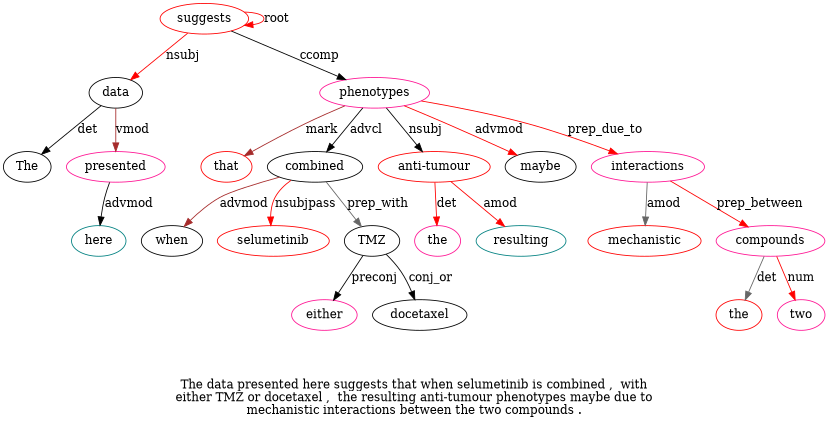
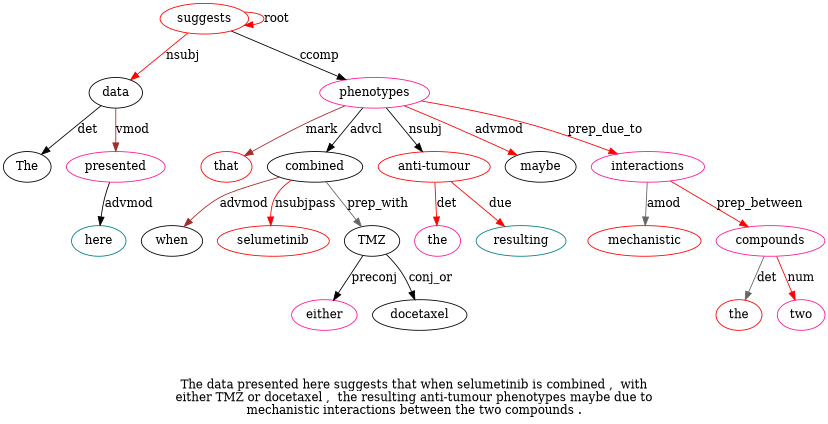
edge "anti-tumour" -> "resulting": label "amod" -> "due"
